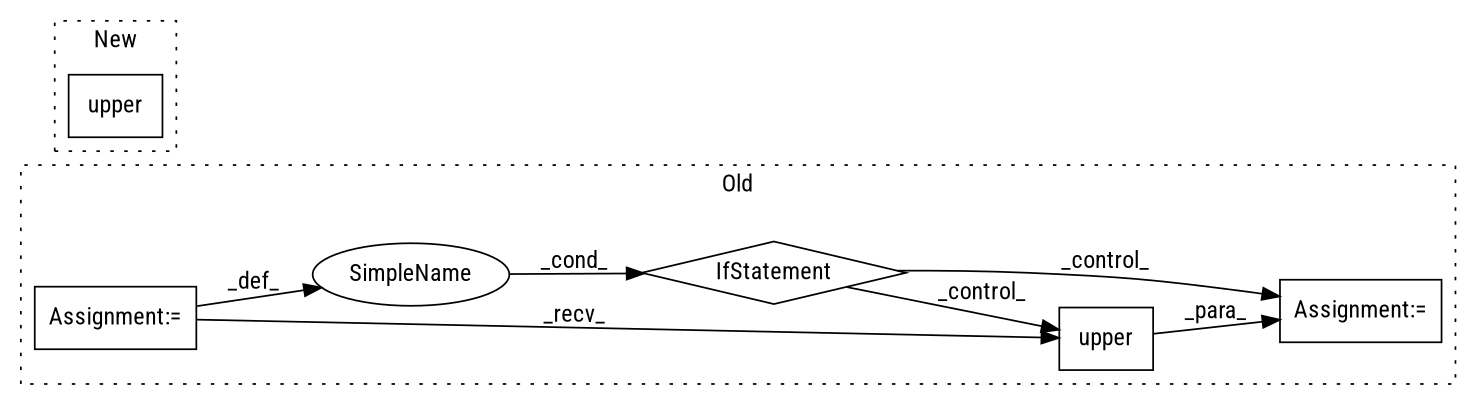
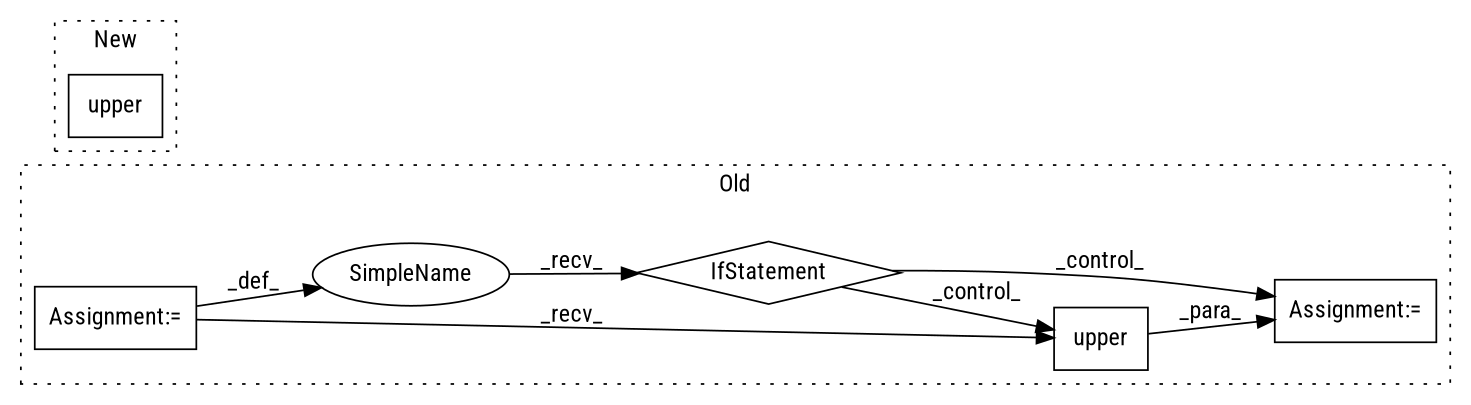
edge "SimpleName" -> "IfStatement": label "_cond_" -> "_recv_"
